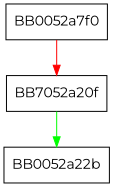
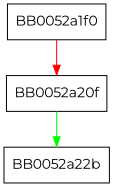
node "BB0052a7f0": label "BB0052a7f0" -> "BB0052a1f0"
node "BB7052a20f": label "BB7052a20f" -> "BB0052a20f"
